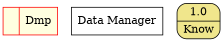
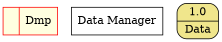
node "1.0": text "Know" -> "Data"
